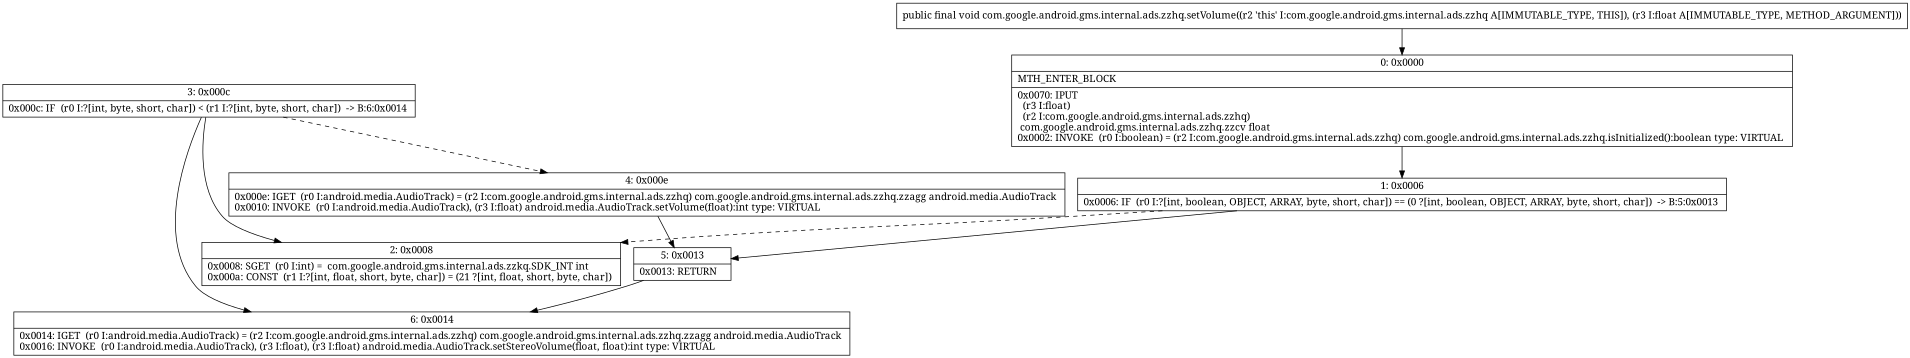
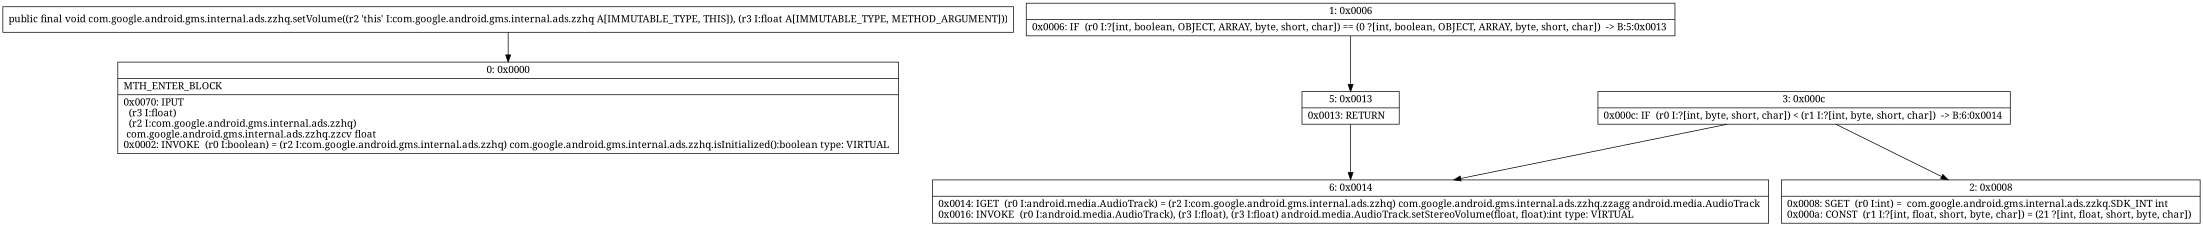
edge "0: 0x0000" -> "1: 0x0006": removed
node "4: 0x000e": removed
edge "1: 0x0006" -> "2: 0x0008": removed
